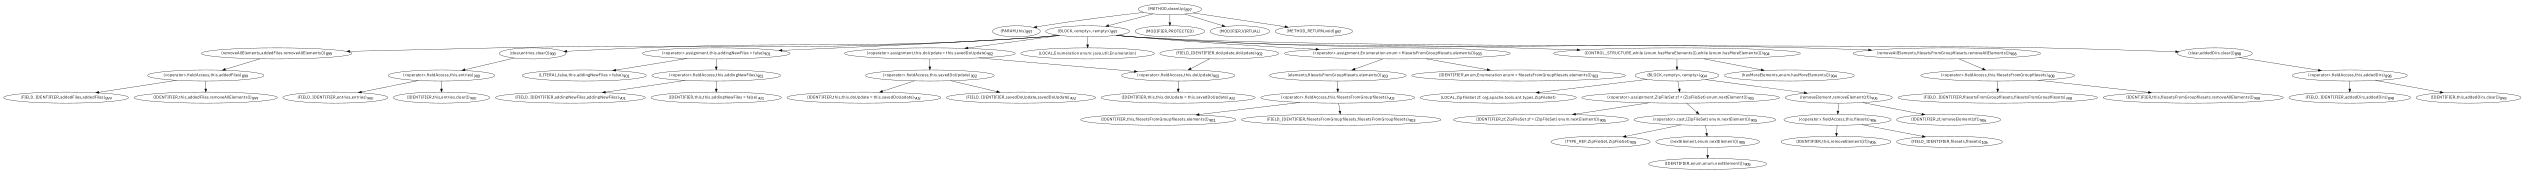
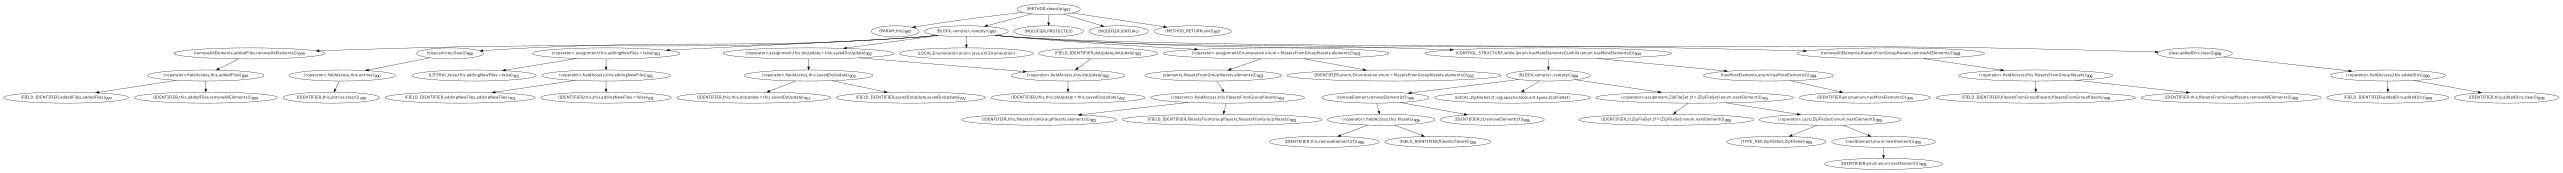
node "(FIELD_IDENTIFIER,entries,entries)": removed
node "(IDENTIFIER,enum,enum.hasMoreElements())": added
